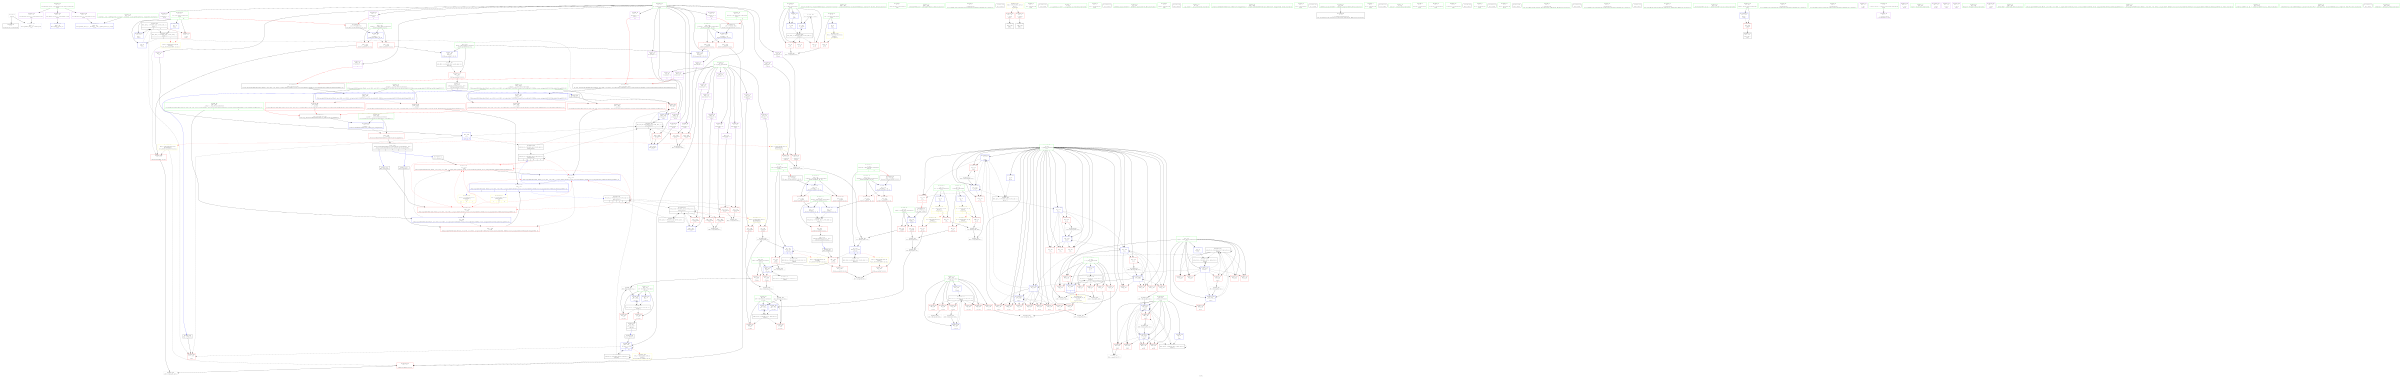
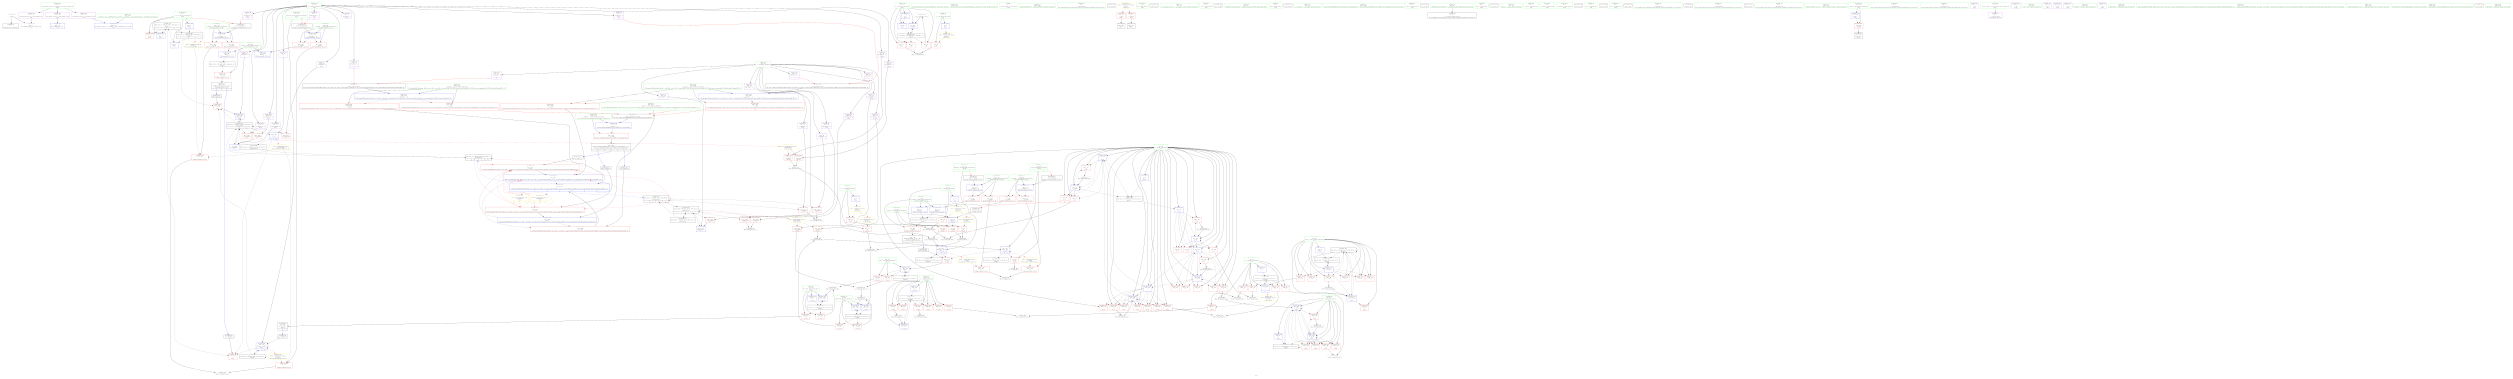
node "NodeID: 367": removed
node "NodeID: 354": added
